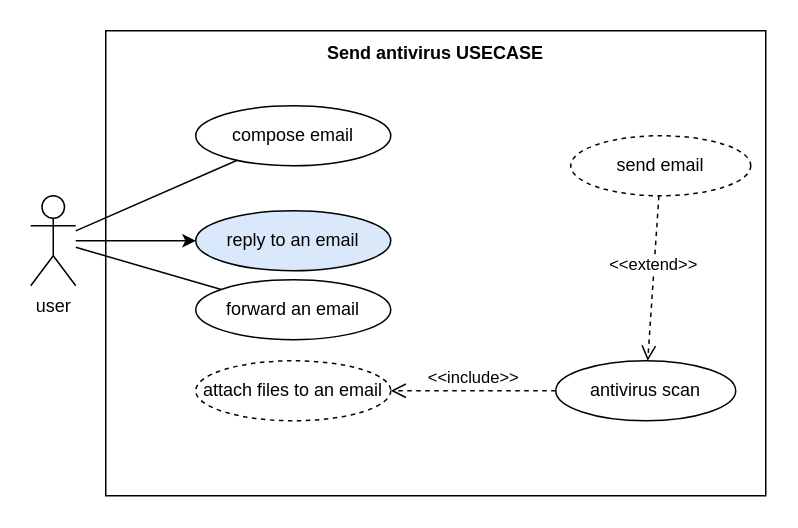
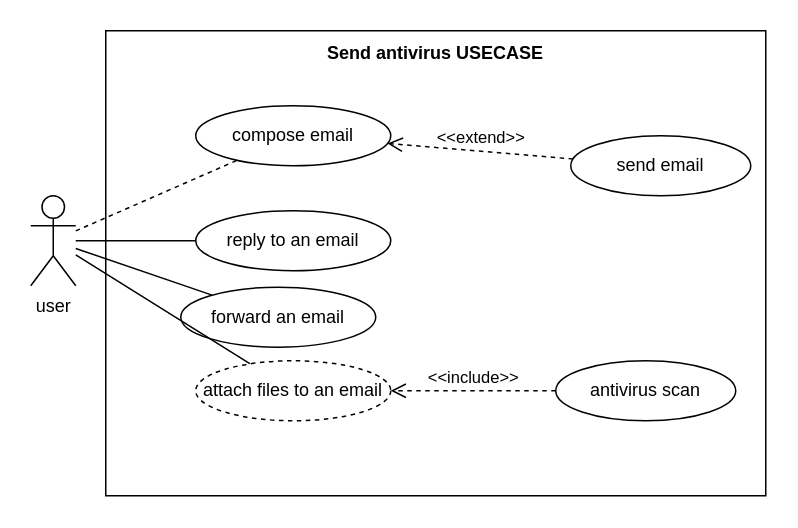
node "send email": style dashed -> solid
edge "compose email" -- "user": style solid -> dashed
edge "user" -> "reply to an email": arrowhead classic -> none
node "reply to an email": fillcolor #dae8fc -> #ffffff
edge "send email" -> "antivirus scan": now "send email" -> "compose email"
edge "user" -- "attach files to an email": added
node "forward an email": moved (293, 310) -> (278, 317)
